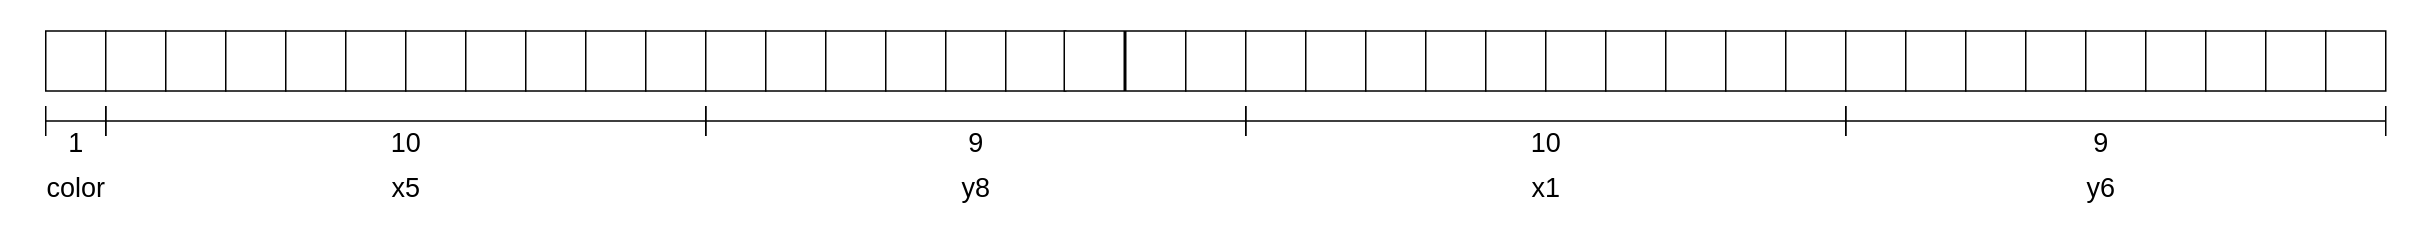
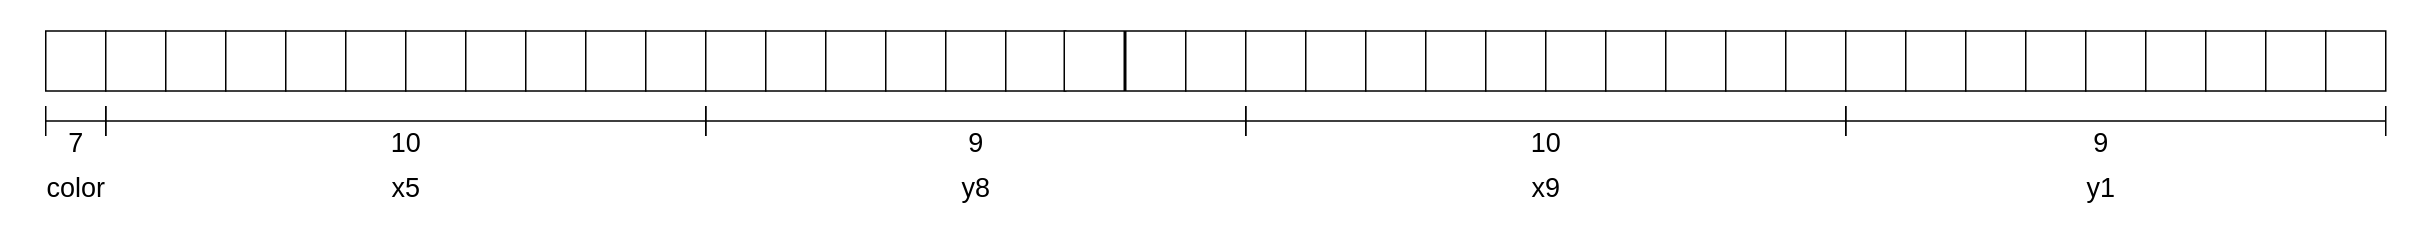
node "1": label "1" -> "7"
node "x1": label "x1" -> "x9"
node "y6": label "y6" -> "y1"
